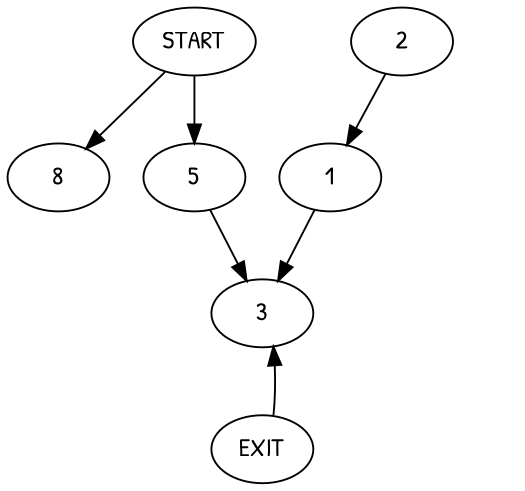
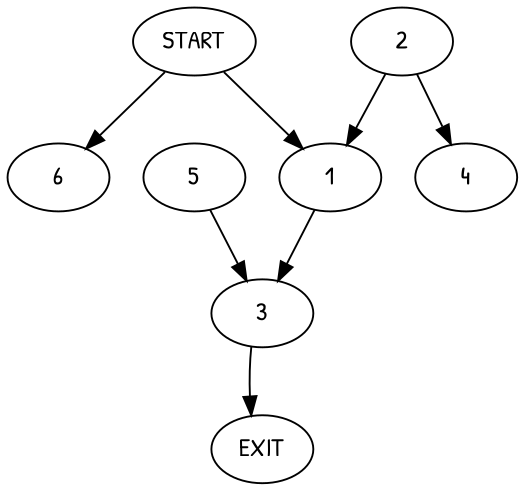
edge "START" -> "5": now "START" -> "1"
node "8": label "8" -> "6"
node "4": added
edge "EXIT" -> "3": reversed
